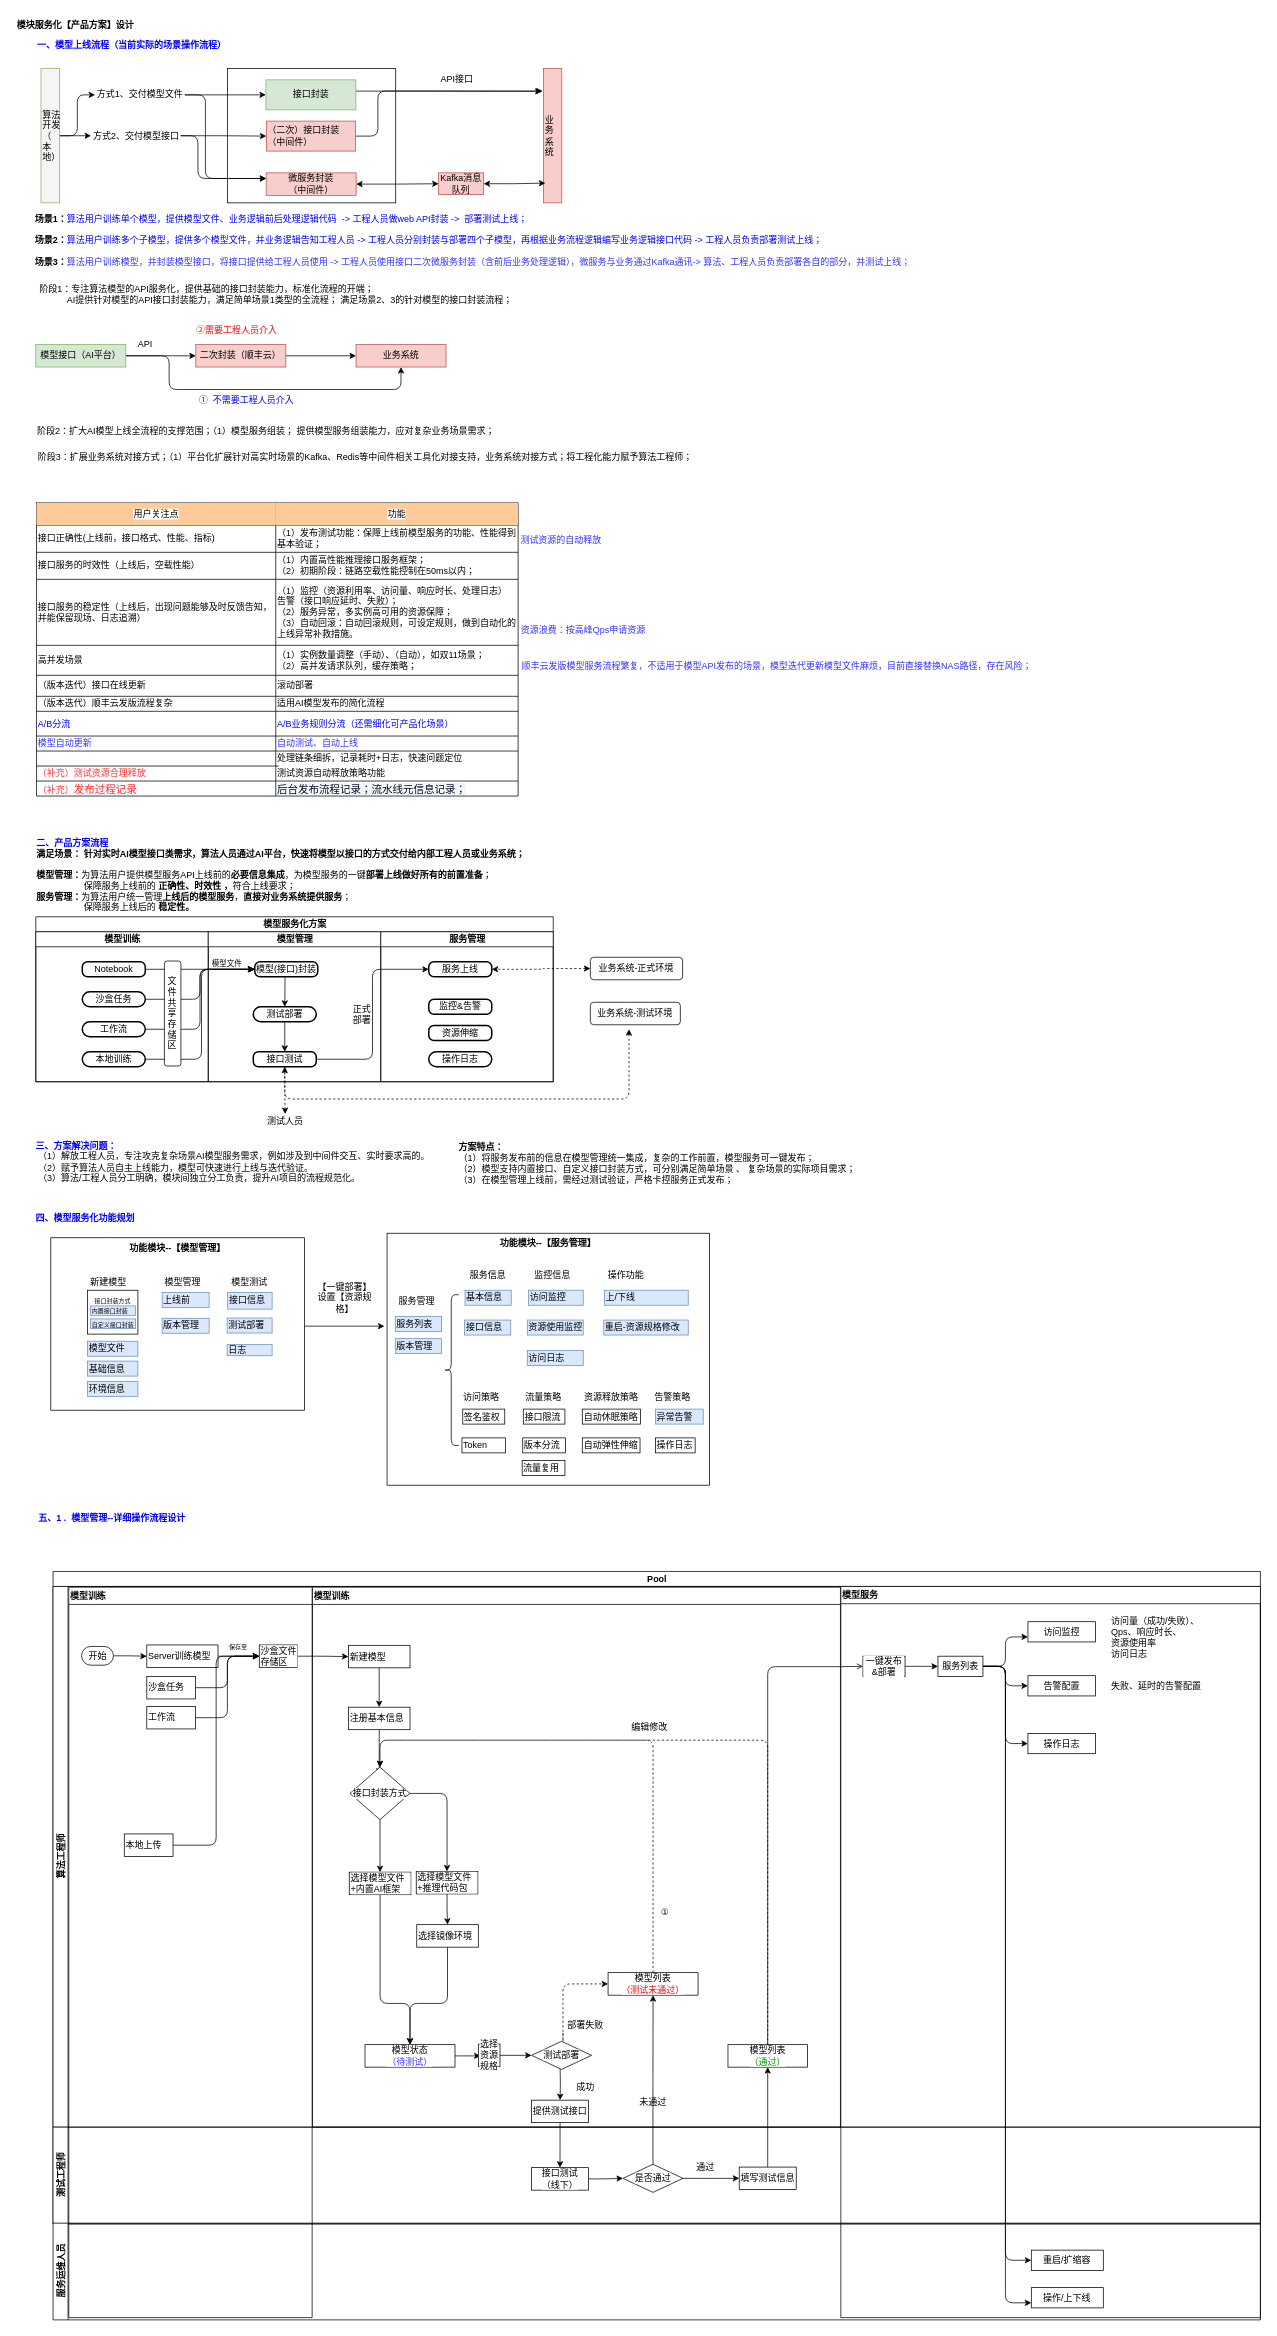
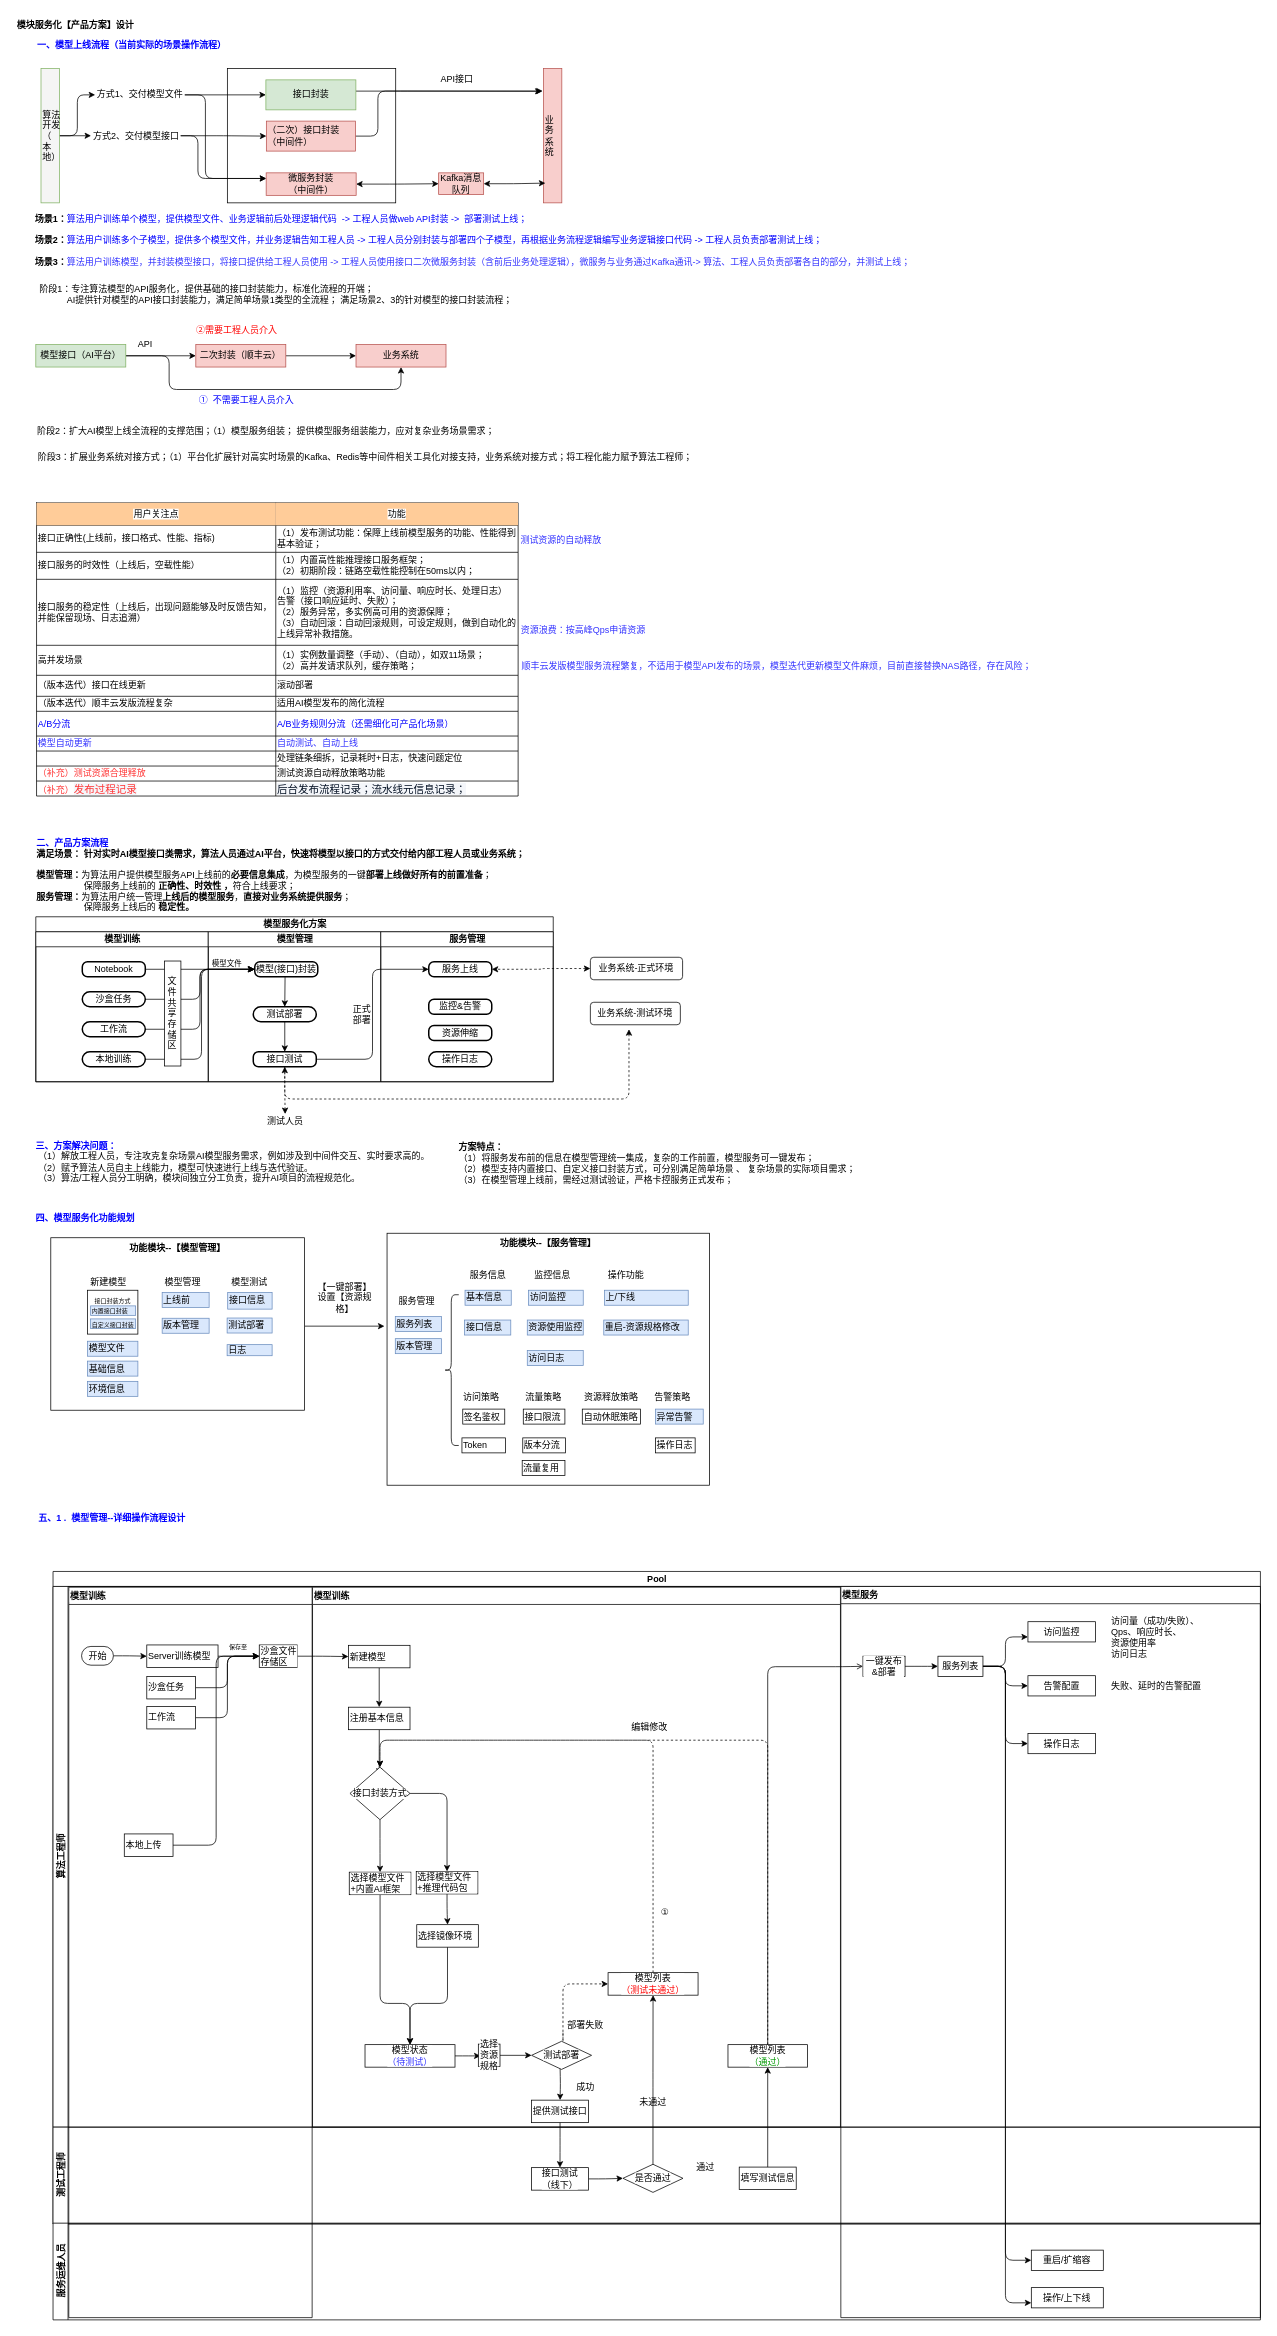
node "文件共享存储区": shape rounded rectangle -> rectangle
node "自动弹性伸缩": removed
edge "是否通过" -> "填写测试信息": removed
